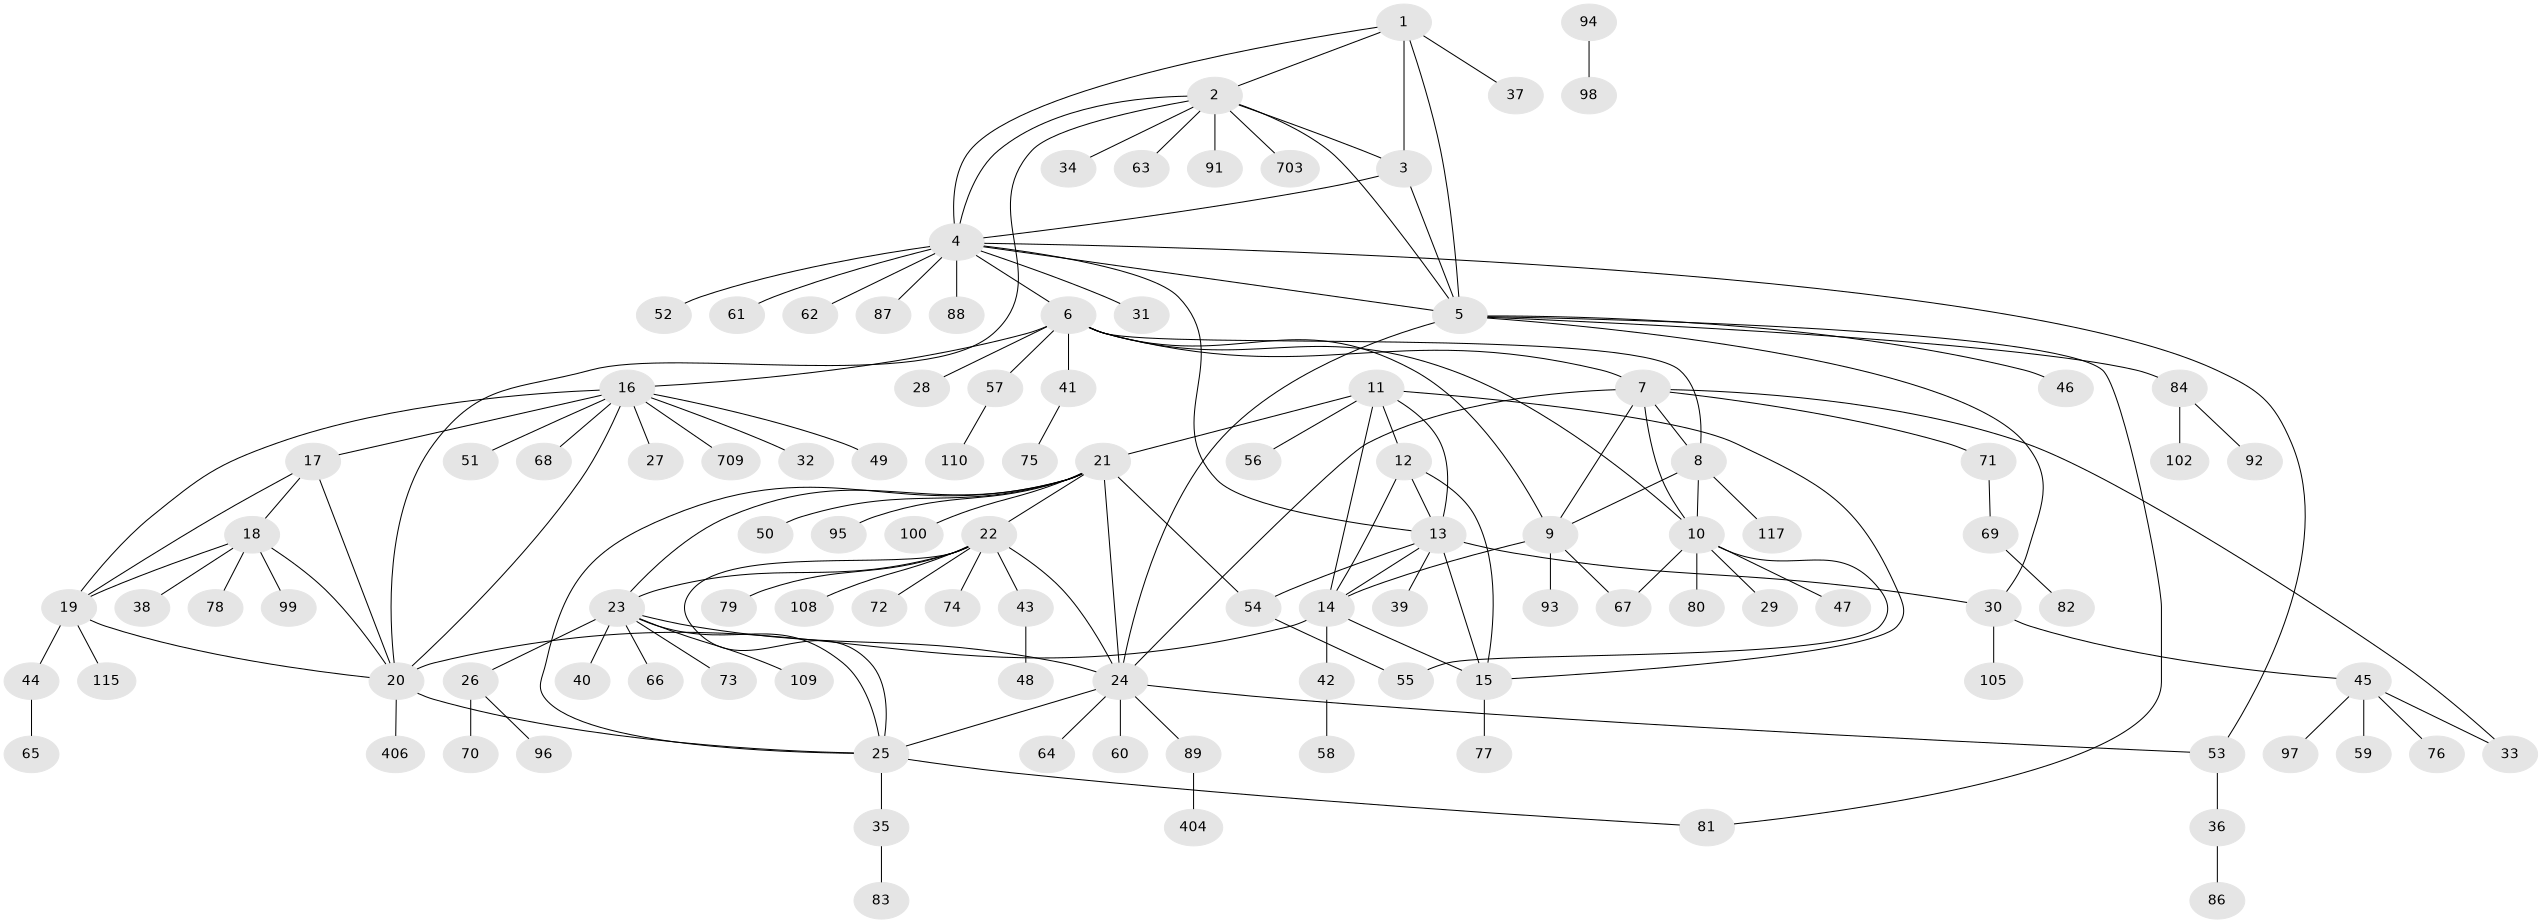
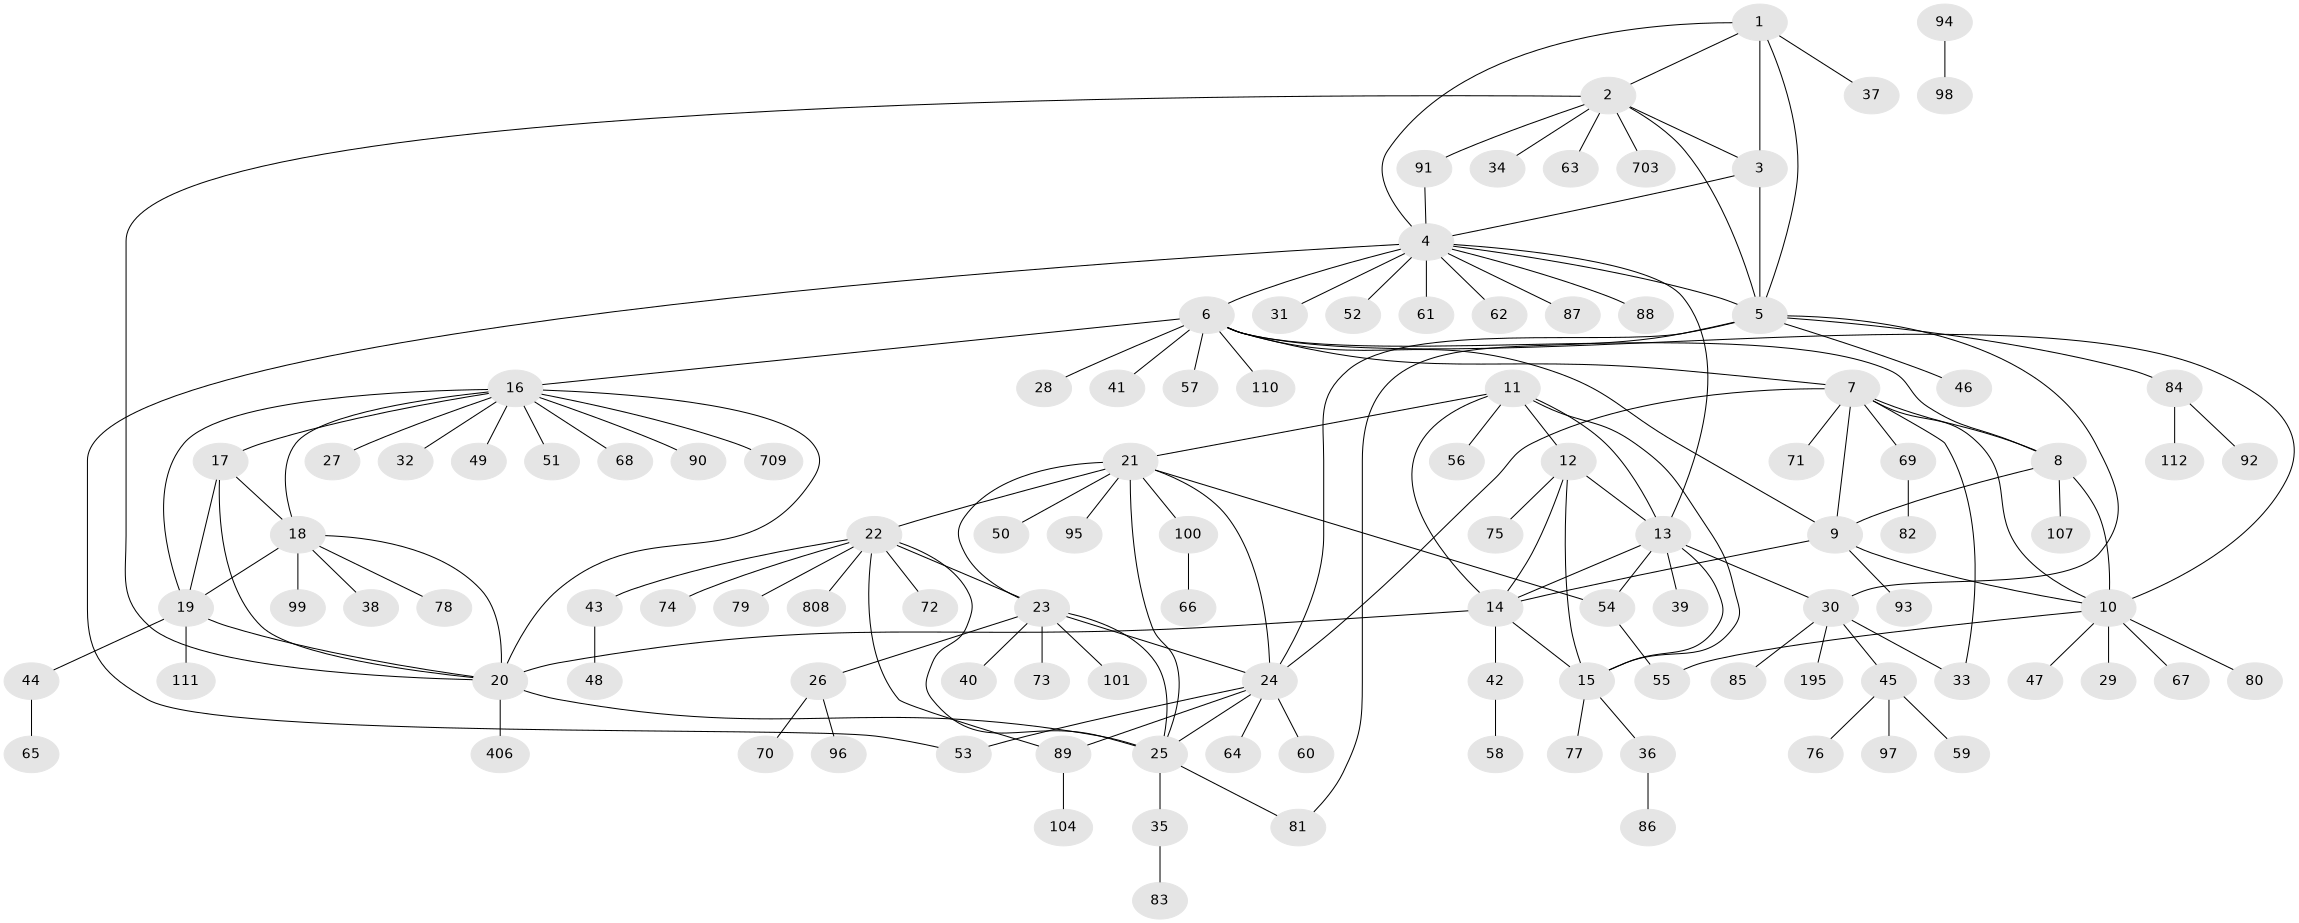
edge "2" -- "4": now "91" -- "4"
edge "57" -- "110": now "6" -- "110"
edge "41" -- "75": now "12" -- "75"
edge "16" -- "18": added
node "90": added
node "102": label "102" -> "112"
edge "71" -- "69": now "7" -- "69"
node "117": label "117" -> "107"
edge "9" -- "67": now "9" -- "10"
edge "22" -- "24": now "22" -- "89"
node "108": label "108" -> "808"
edge "23" -- "66": now "100" -- "66"
node "115": label "115" -> "111"
node "109": label "109" -> "101"
node "85": added
node "105": label "105" -> "195"
edge "45" -- "33": now "30" -- "33"
edge "53" -- "36": now "15" -- "36"
node "404": label "404" -> "104"
